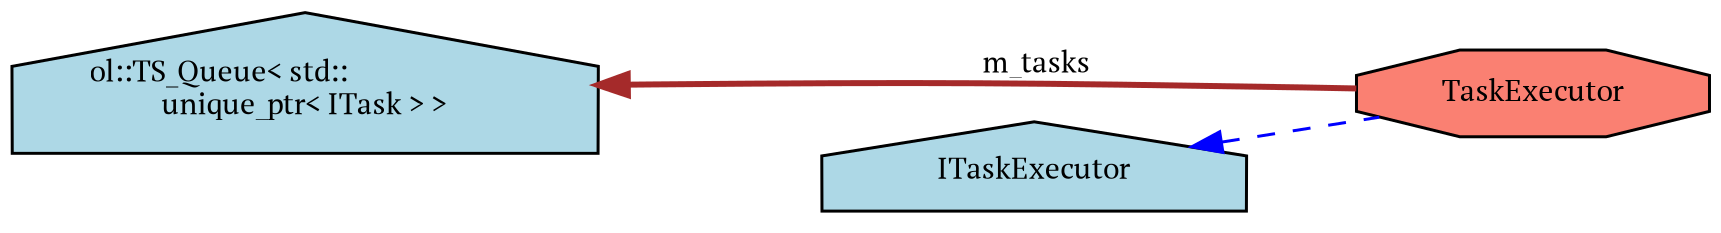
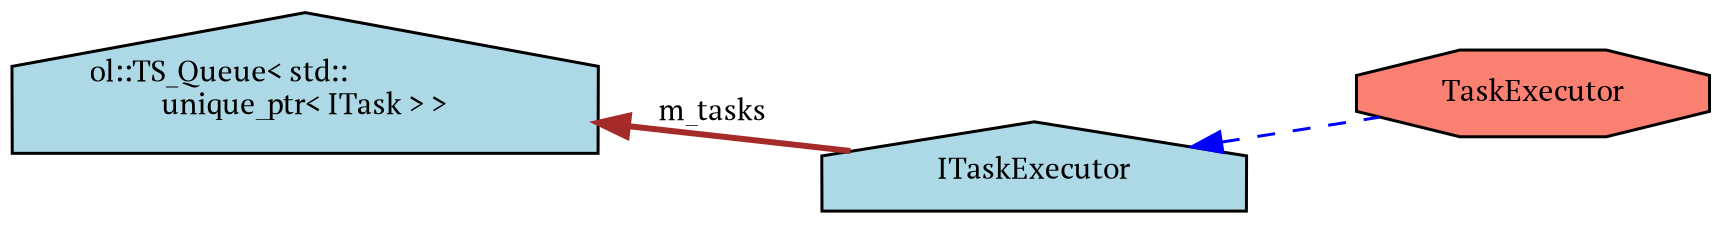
edge "TaskExecutor" -> "ol::TS_Queue< std:: unique_ptr< ITask > >": now "ITaskExecutor" -> "ol::TS_Queue< std:: unique_ptr< ITask > >"
